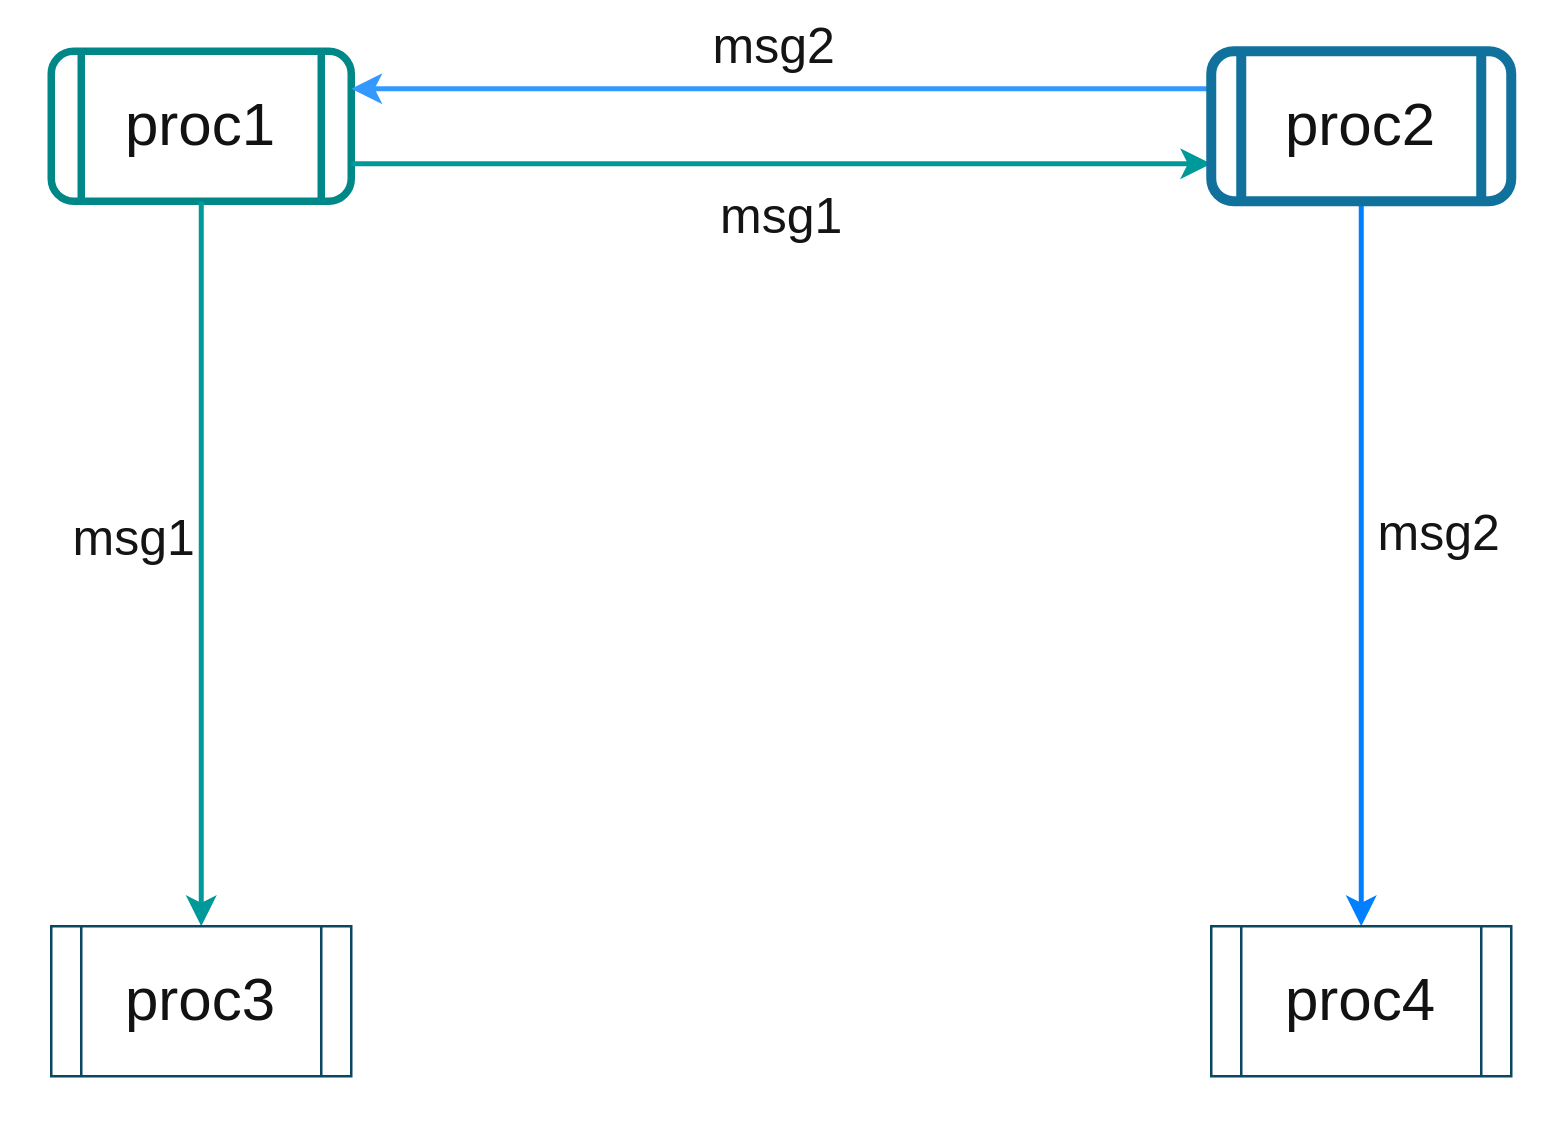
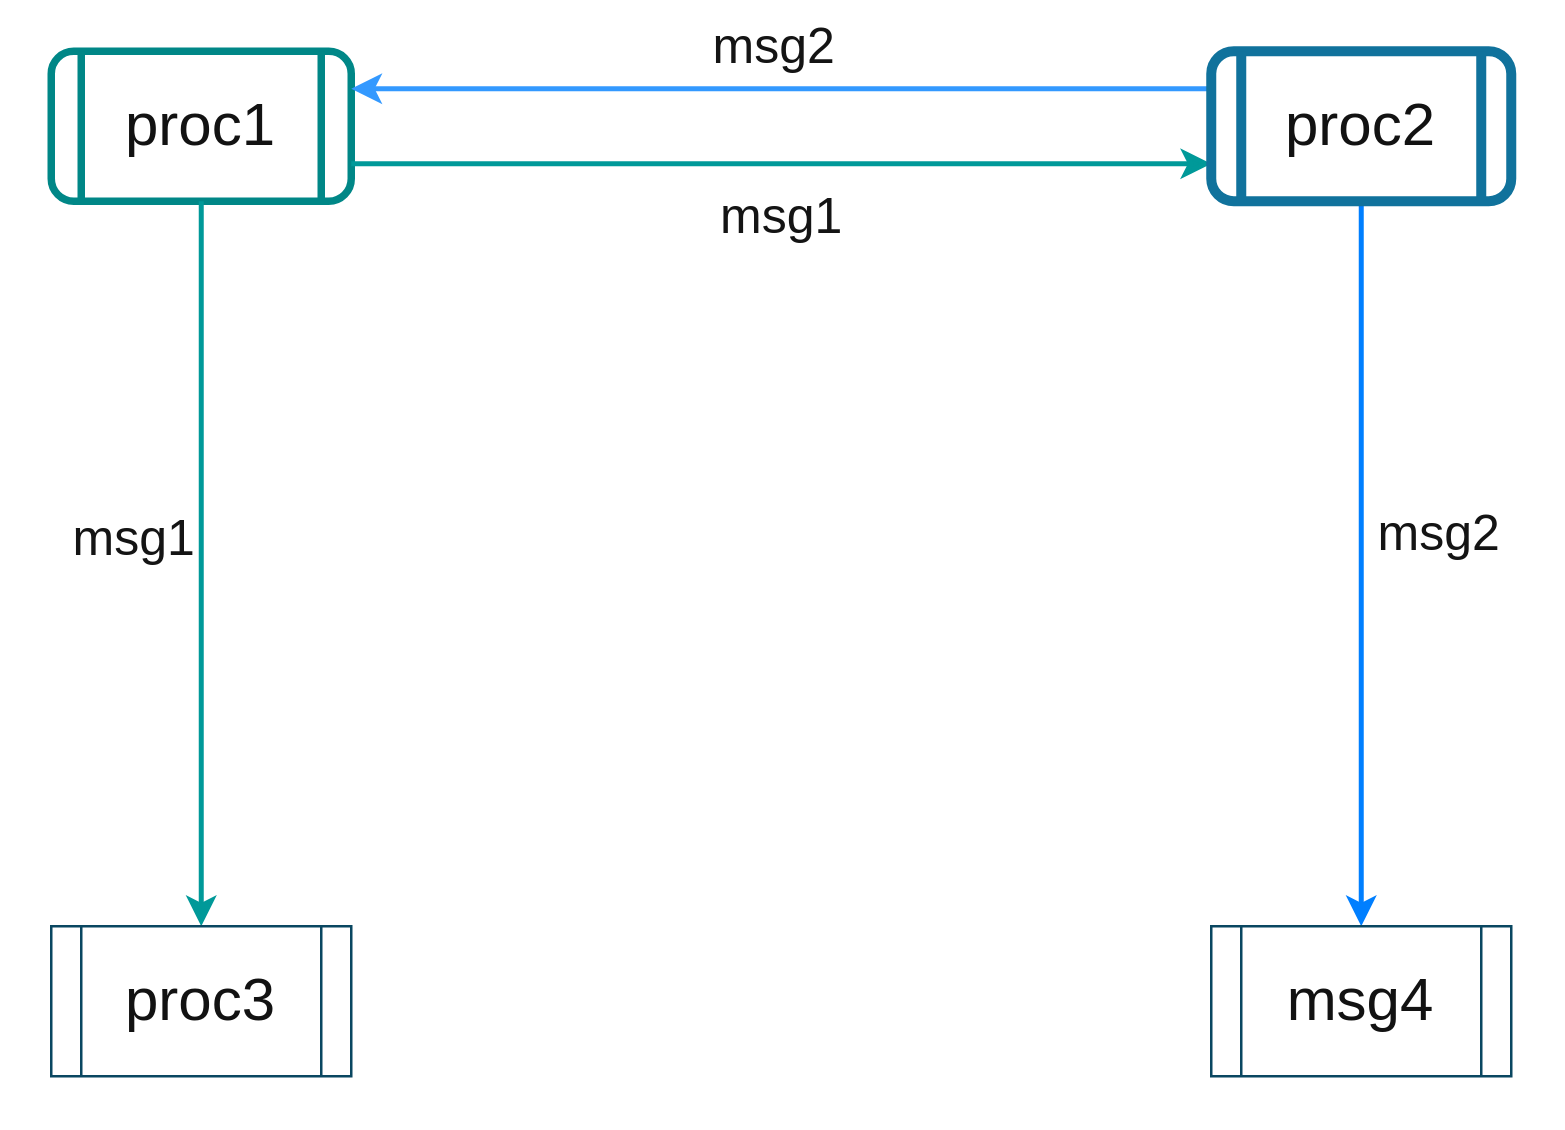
node "proc4": label "proc4" -> "msg4"
